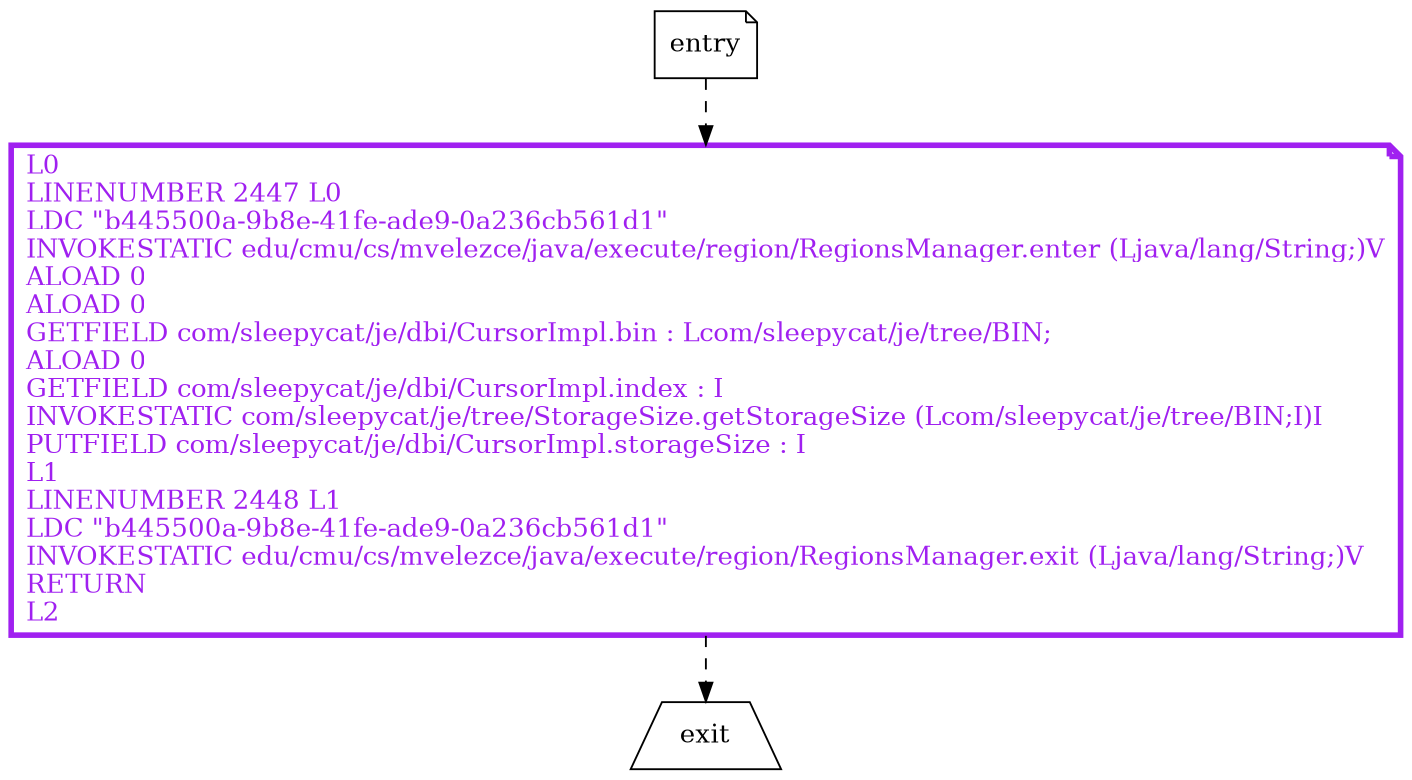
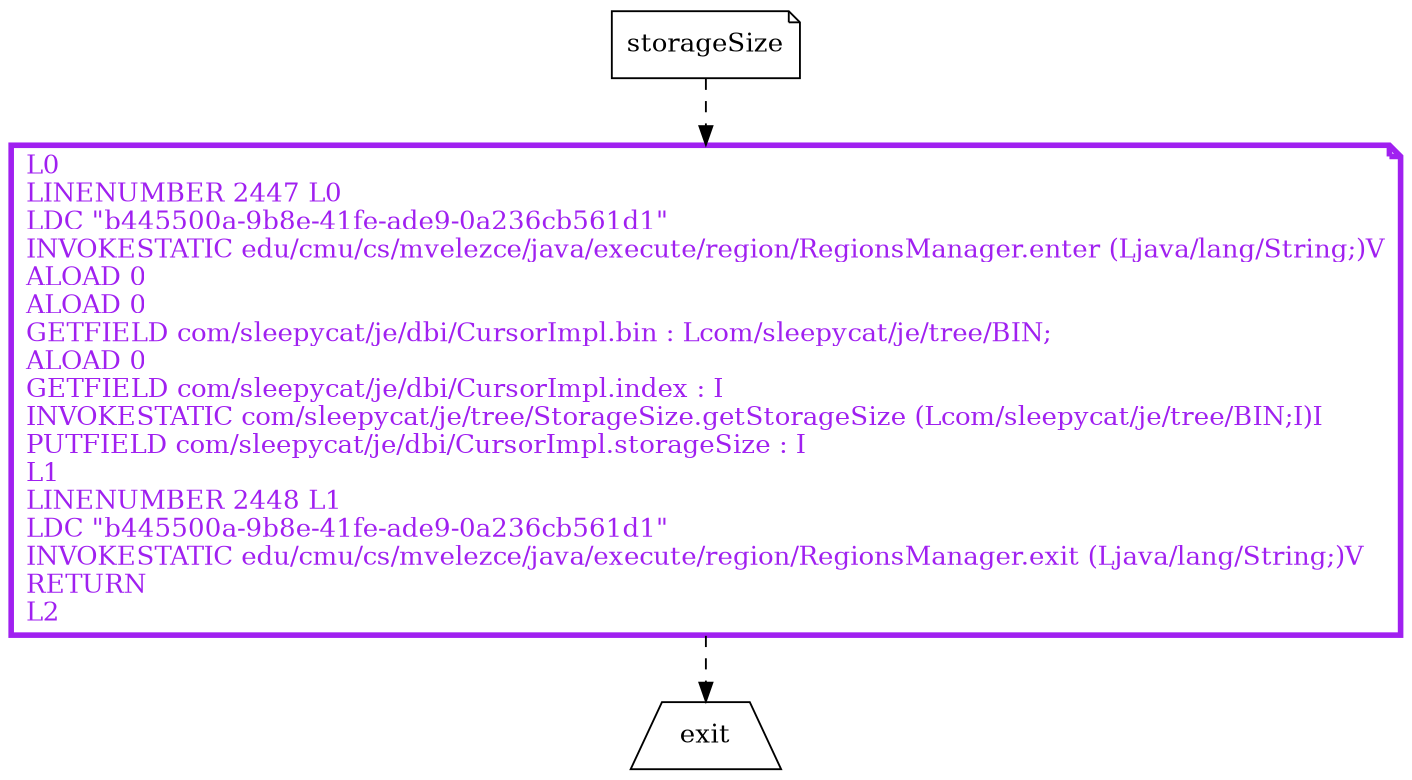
node "entry": label "entry" -> "storageSize"
